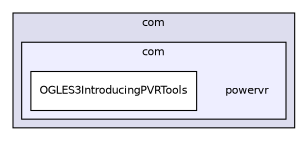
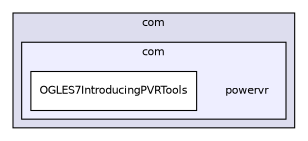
node "OGLES3IntroducingPVRTools": label "OGLES3IntroducingPVRTools" -> "OGLES7IntroducingPVRTools"
